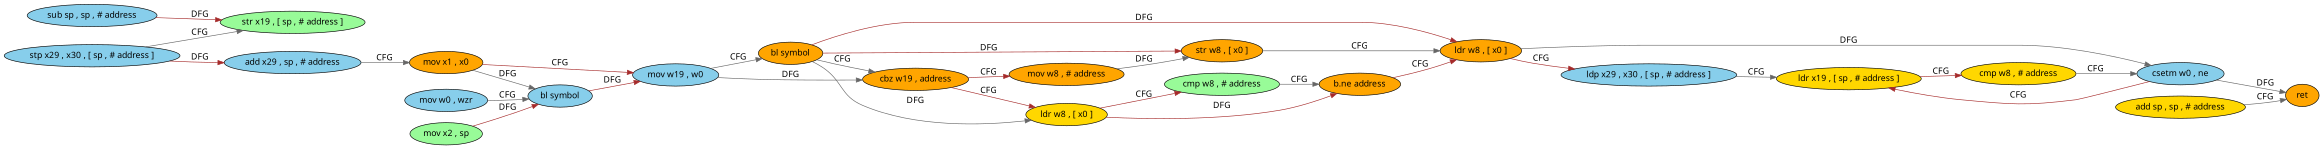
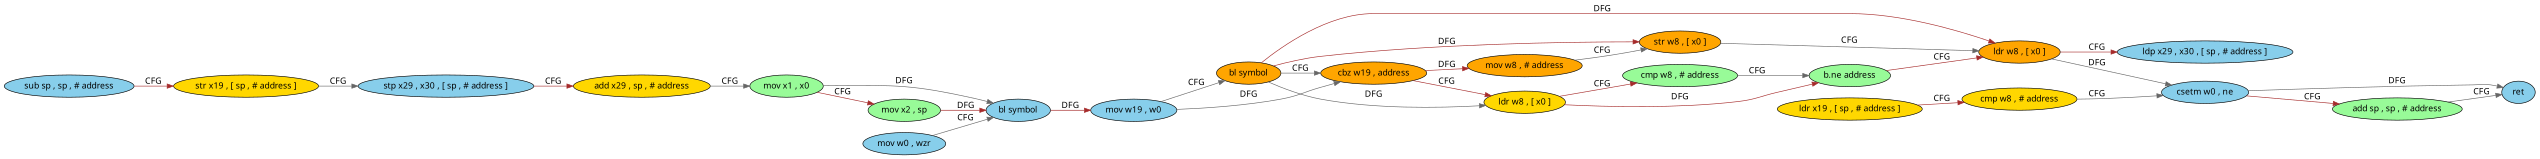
edge "sub sp , sp , # address" -> "str x19 , [ sp , # address ]": label "DFG" -> "CFG"
node "str x19 , [ sp , # address ]": fillcolor palegreen -> gold
edge "stp x29 , x30 , [ sp , # address ]" -> "str x19 , [ sp , # address ]": reversed
edge "stp x29 , x30 , [ sp , # address ]" -> "add x29 , sp , # address": label "DFG" -> "CFG"
edge "mov w8 , # address" -> "str w8 , [ x0 ]": label "DFG" -> "CFG"
node "add x29 , sp , # address": fillcolor skyblue -> gold
node "mov x1 , x0": fillcolor orange -> palegreen
edge "mov x1 , x0" -> "mov w19 , w0": now "mov x1 , x0" -> "mov x2 , sp"
edge "cbz w19 , address" -> "mov w8 , # address": label "CFG" -> "DFG"
edge "ldp x29 , x30 , [ sp , # address ]" -> "ldr x19 , [ sp , # address ]": removed, label "CFG"
node "b.ne address": fillcolor orange -> palegreen
node "ret": fillcolor orange -> skyblue
edge "csetm w0 , ne" -> "ldr x19 , [ sp , # address ]": now "csetm w0 , ne" -> "add sp , sp , # address"
node "add sp , sp , # address": fillcolor gold -> palegreen
